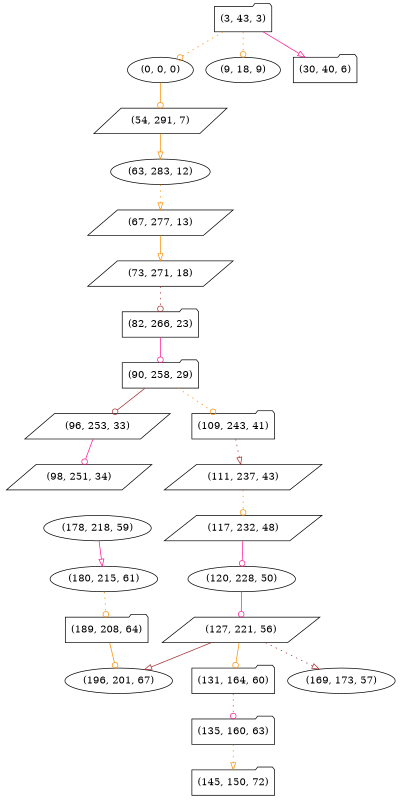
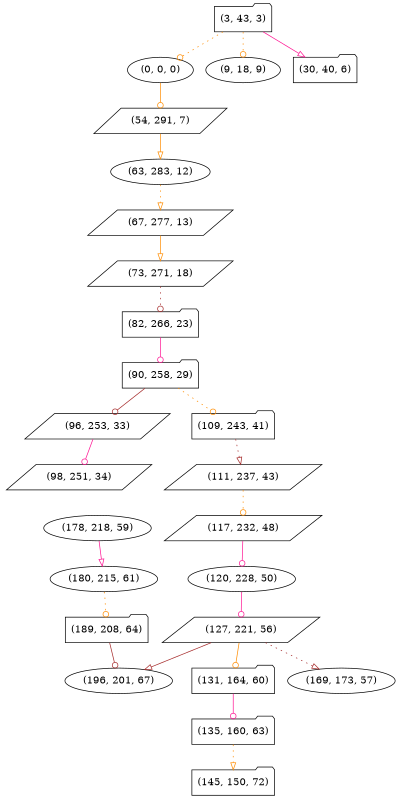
edge "(189, 208, 64)" -> "(196, 201, 67)": color darkorange -> brown
edge "(131, 164, 60)" -> "(135, 160, 63)": style dotted -> solid
